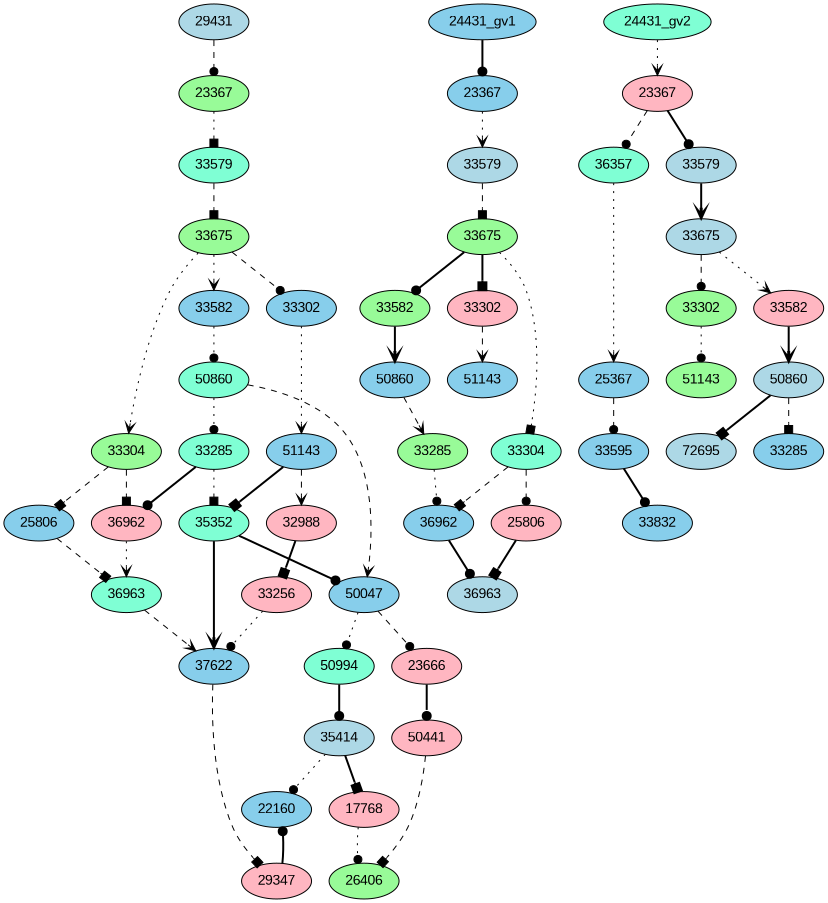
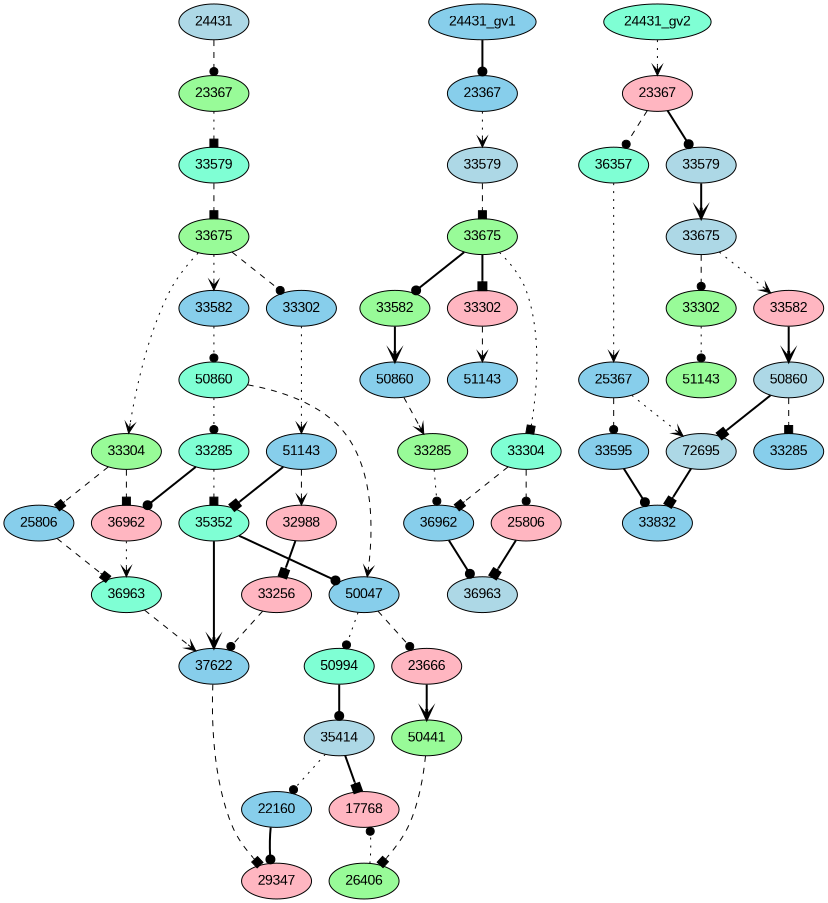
node "29431": label "29431" -> "24431"
edge "25367" -> "72695": added
edge "72695" -> "33832": added
edge "33256" -> "37622": style dotted -> dashed
edge "23666" -> "50441": arrowhead dot -> vee
node "50441": fillcolor lightpink -> palegreen
edge "17768" -> "26406": reversed
edge "29347" -> "22160": reversed
